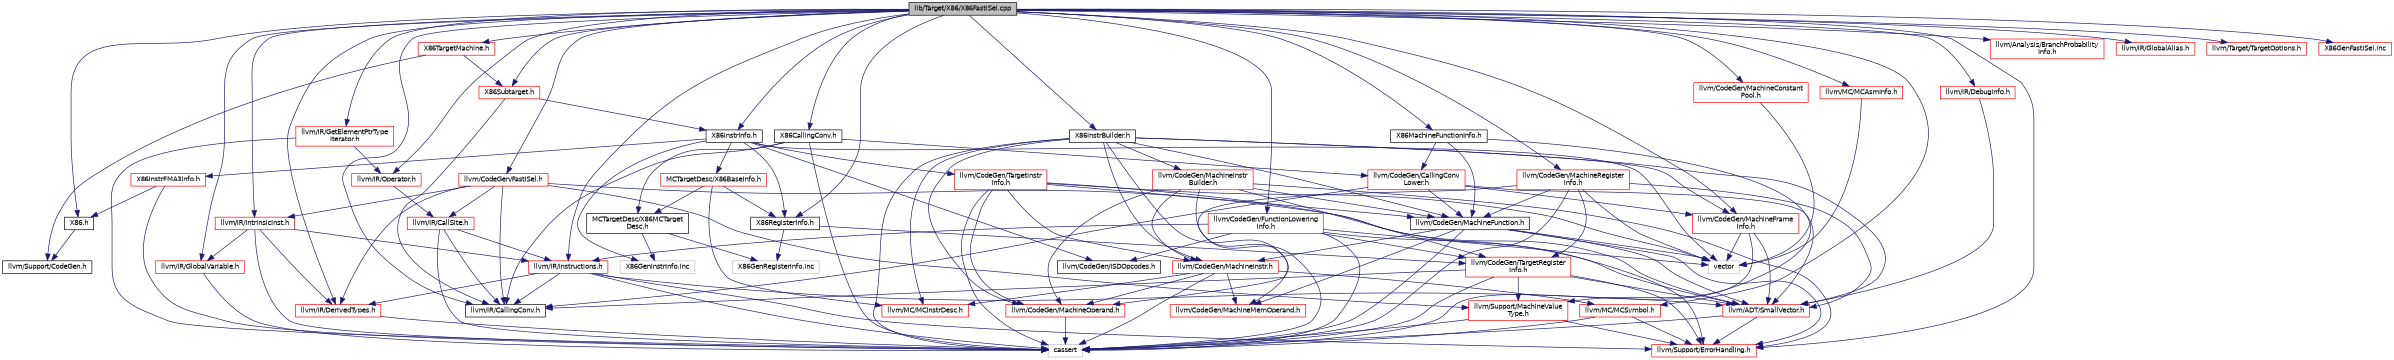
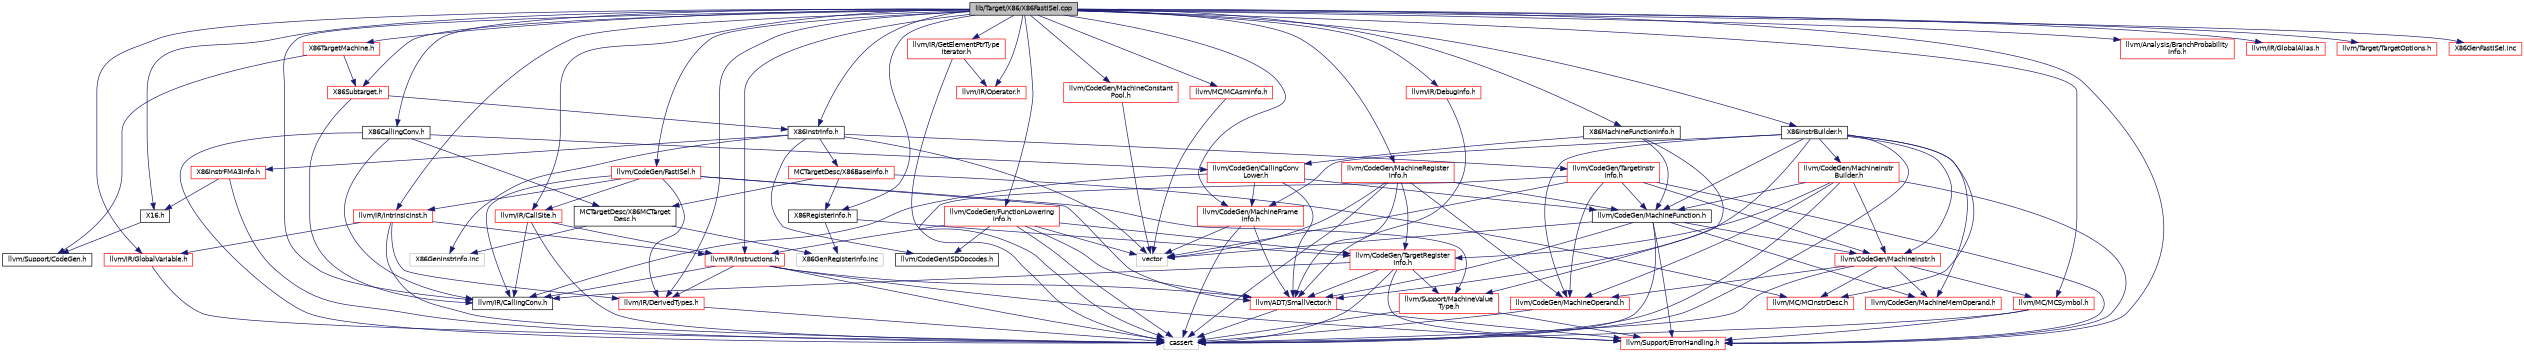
edge "X86InstrInfo.h" -> "X86RegisterInfo.h": removed
edge "llvm/IR/Operator.h" -> "llvm/IR/CallSite.h": now "lib/Target/X86/X86FastISel.cpp" -> "llvm/IR/CallSite.h"
node "X86.h": label "X86.h" -> "X16.h"
